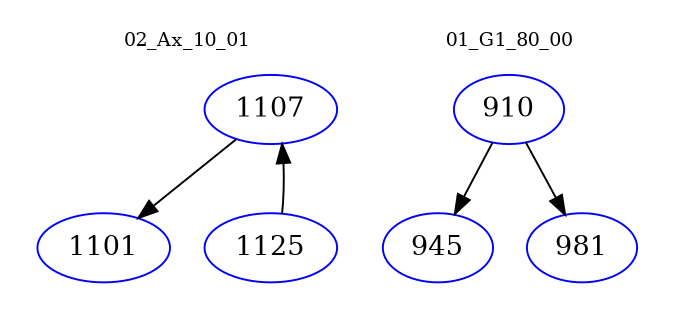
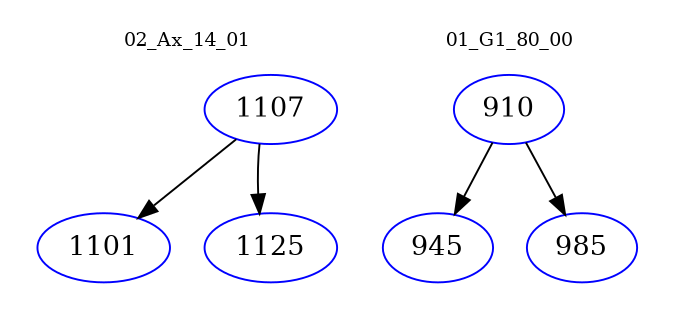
cluster "02_Ax_10_01": label "02_Ax_10_01" -> "02_Ax_14_01"
edge "1125" -> "1107": reversed
node "981": label "981" -> "985"
